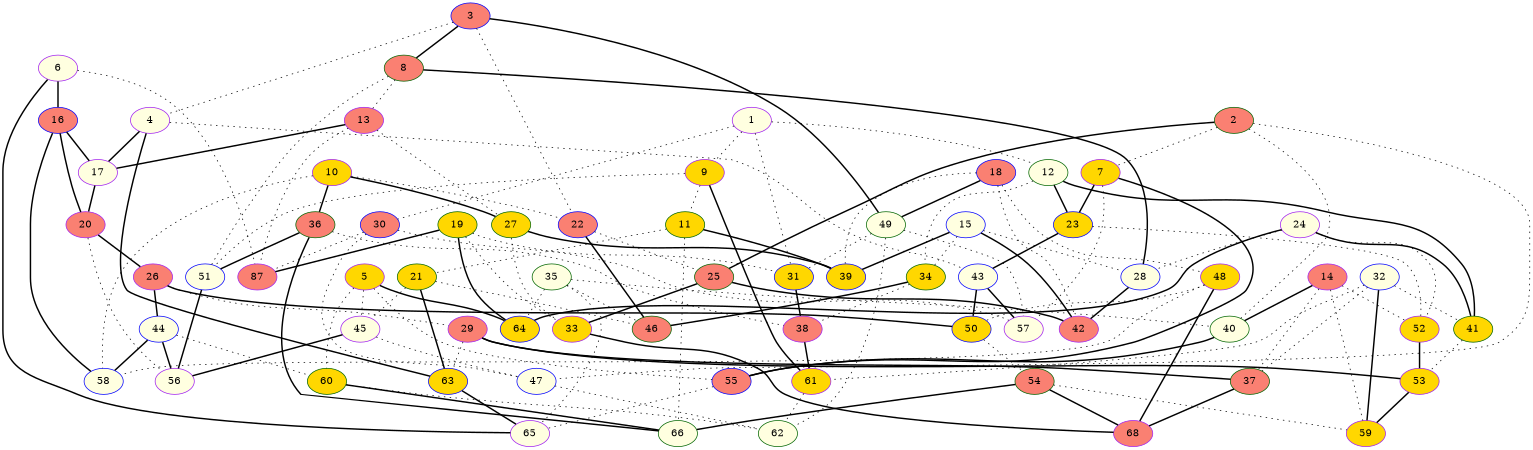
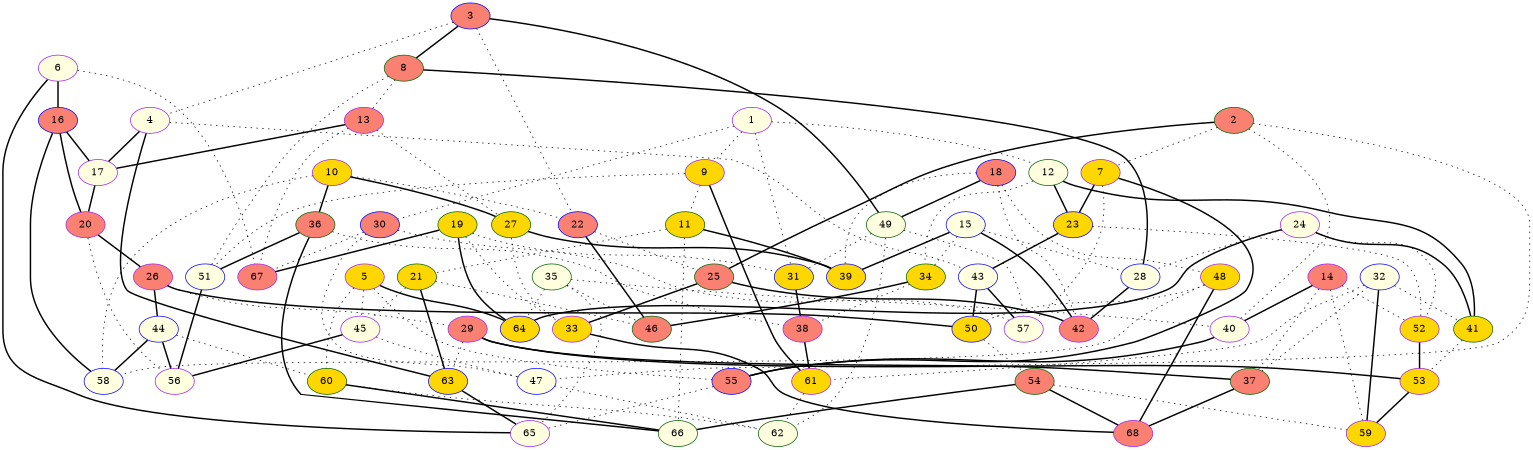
node "87": label "87" -> "67"
node "40": color darkgreen -> purple
